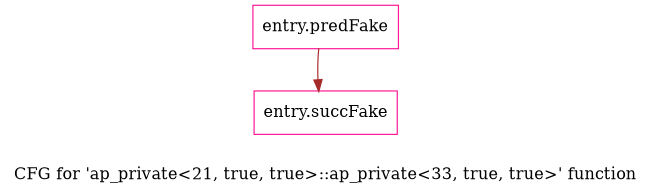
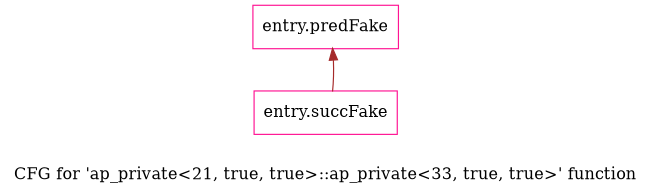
edge "entry.predFake" -> "entry.succFake": reversed
